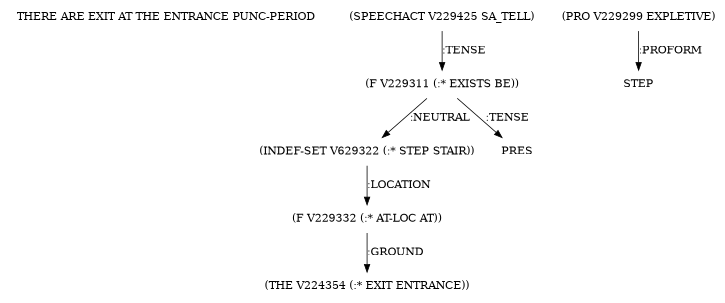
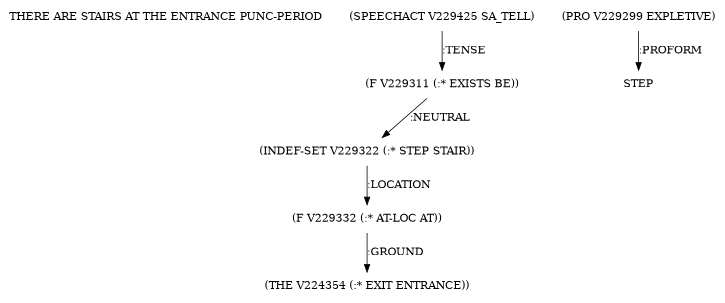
node "THERE ARE EXIT AT THE ENTRANCE PUNC-PERIOD": label "THERE ARE EXIT AT THE ENTRANCE PUNC-PERIOD" -> "THERE ARE STAIRS AT THE ENTRANCE PUNC-PERIOD"
node "(INDEF-SET V629322 (:* STEP STAIR))": label "(INDEF-SET V629322 (:* STEP STAIR))" -> "(INDEF-SET V229322 (:* STEP STAIR))"
node "PRES": removed
